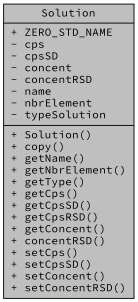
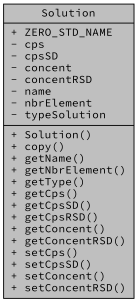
node "Solution": text "+ concentRSD()" -> "+ getConcentRSD()"
